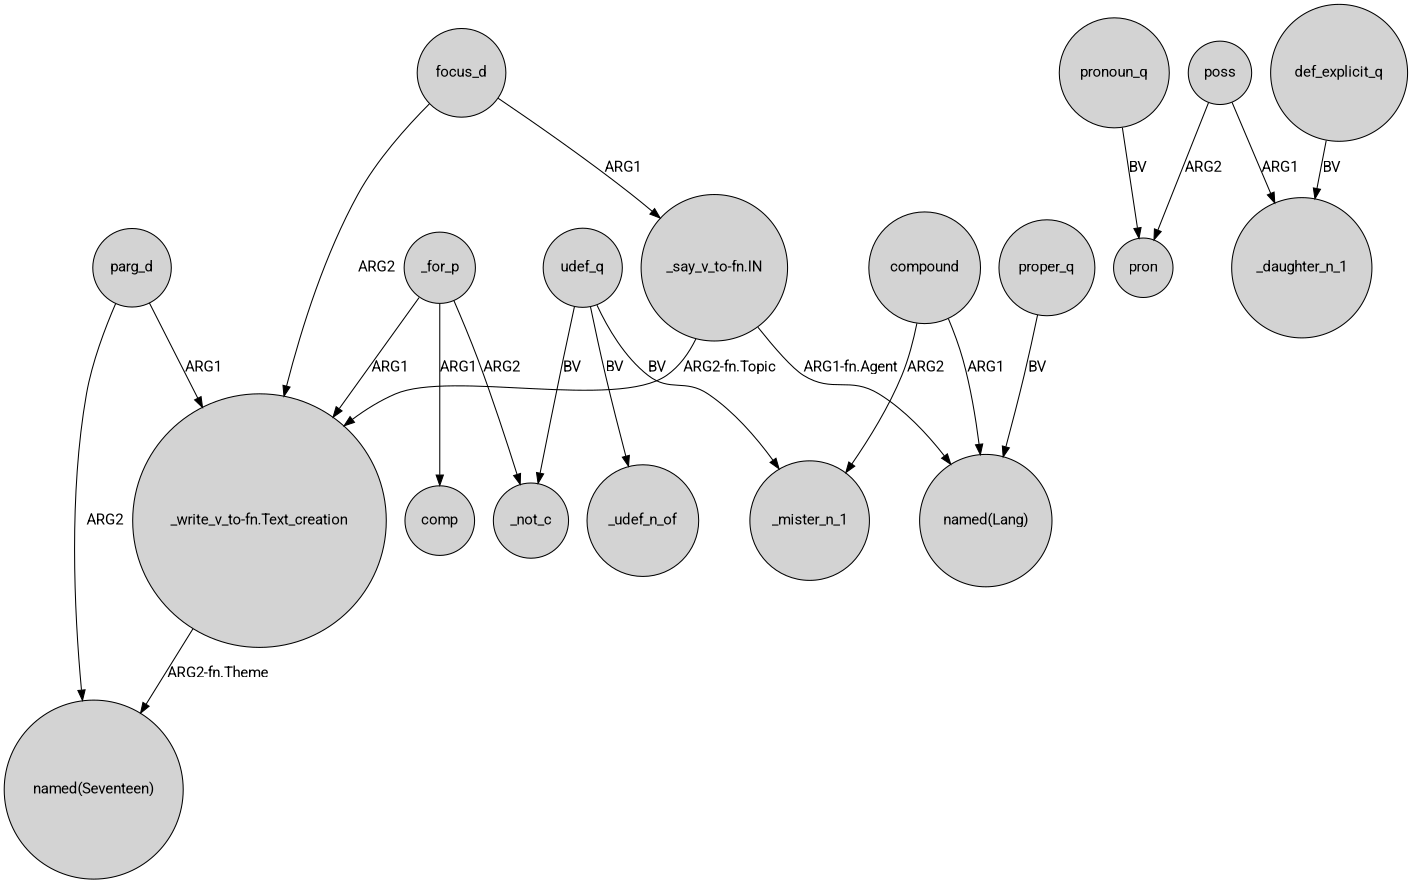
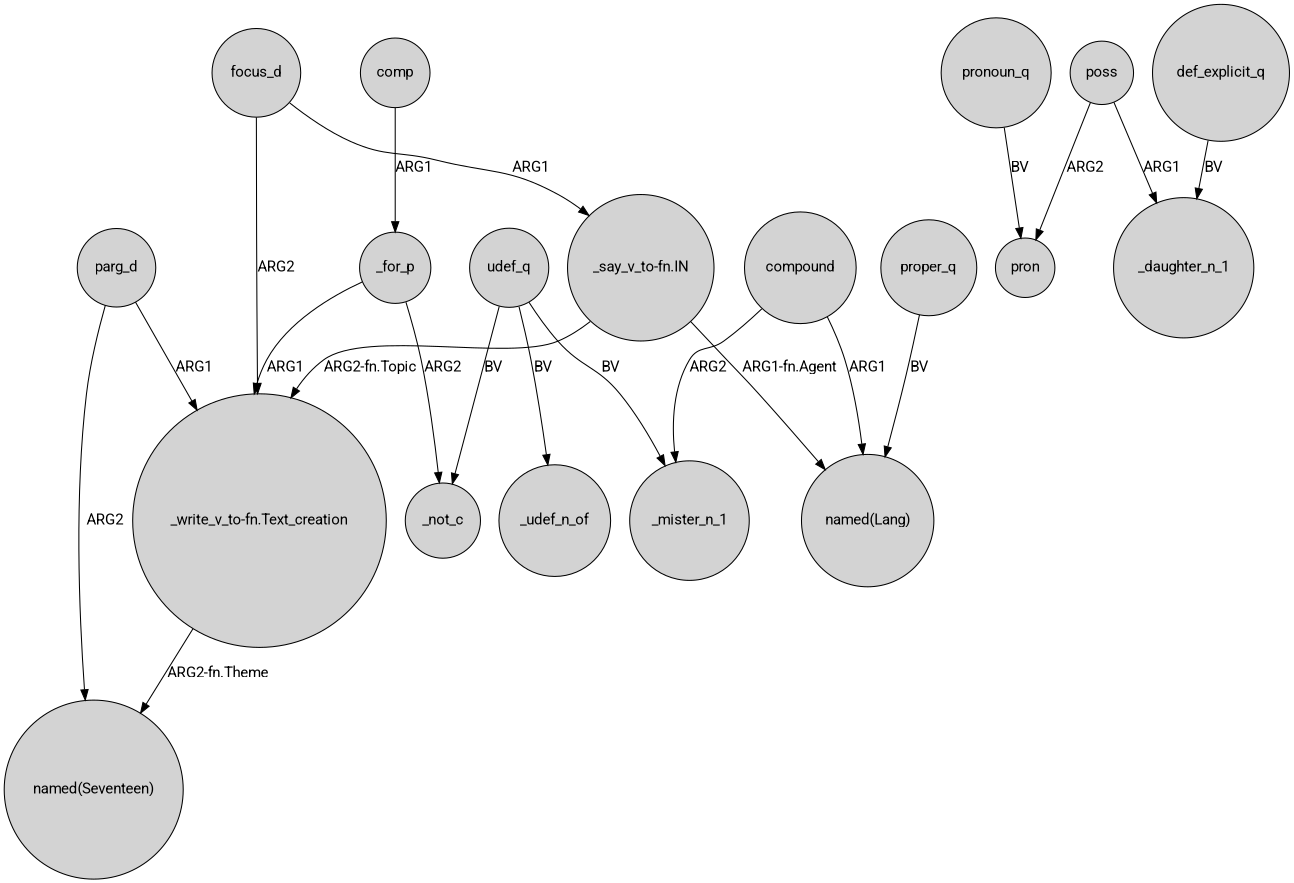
edge "_for_p" -> "comp": reversed
